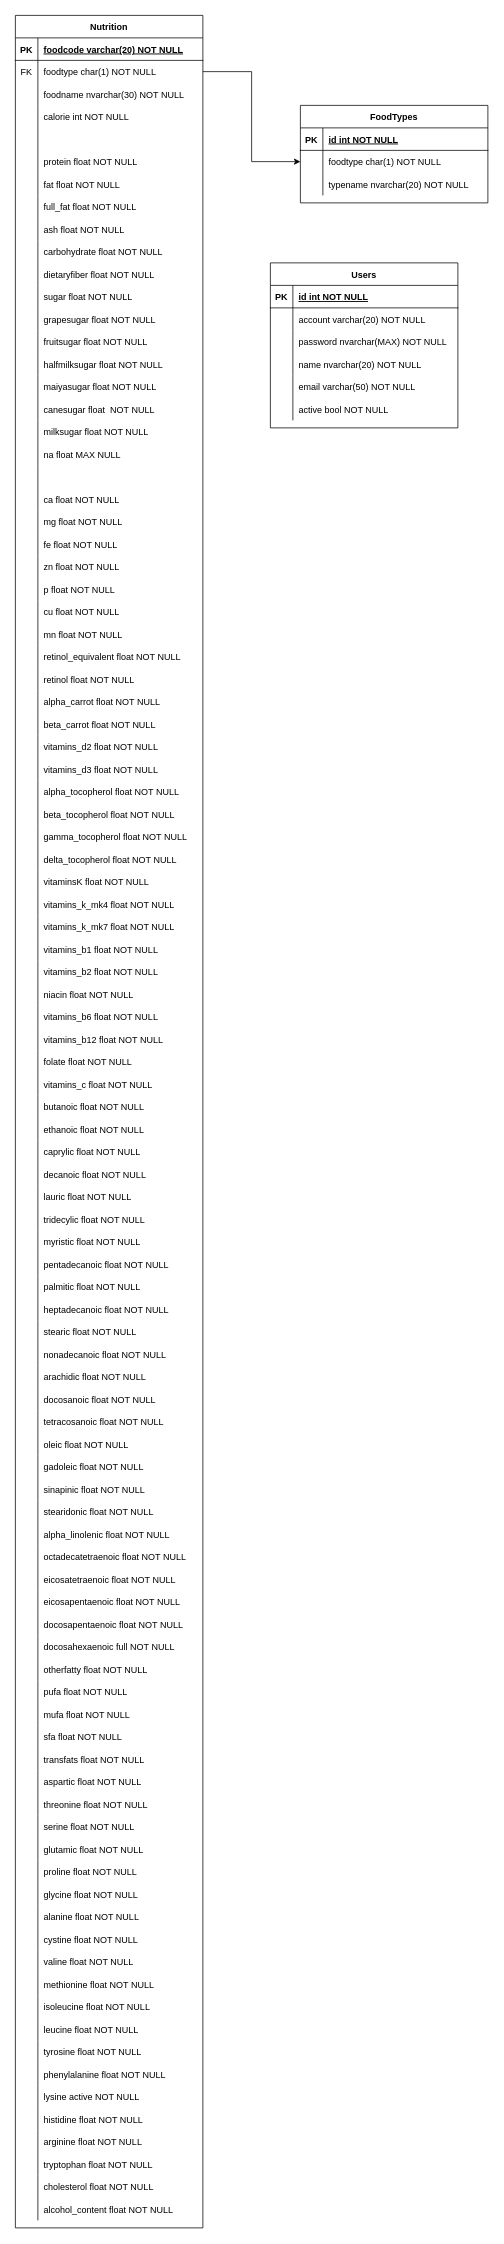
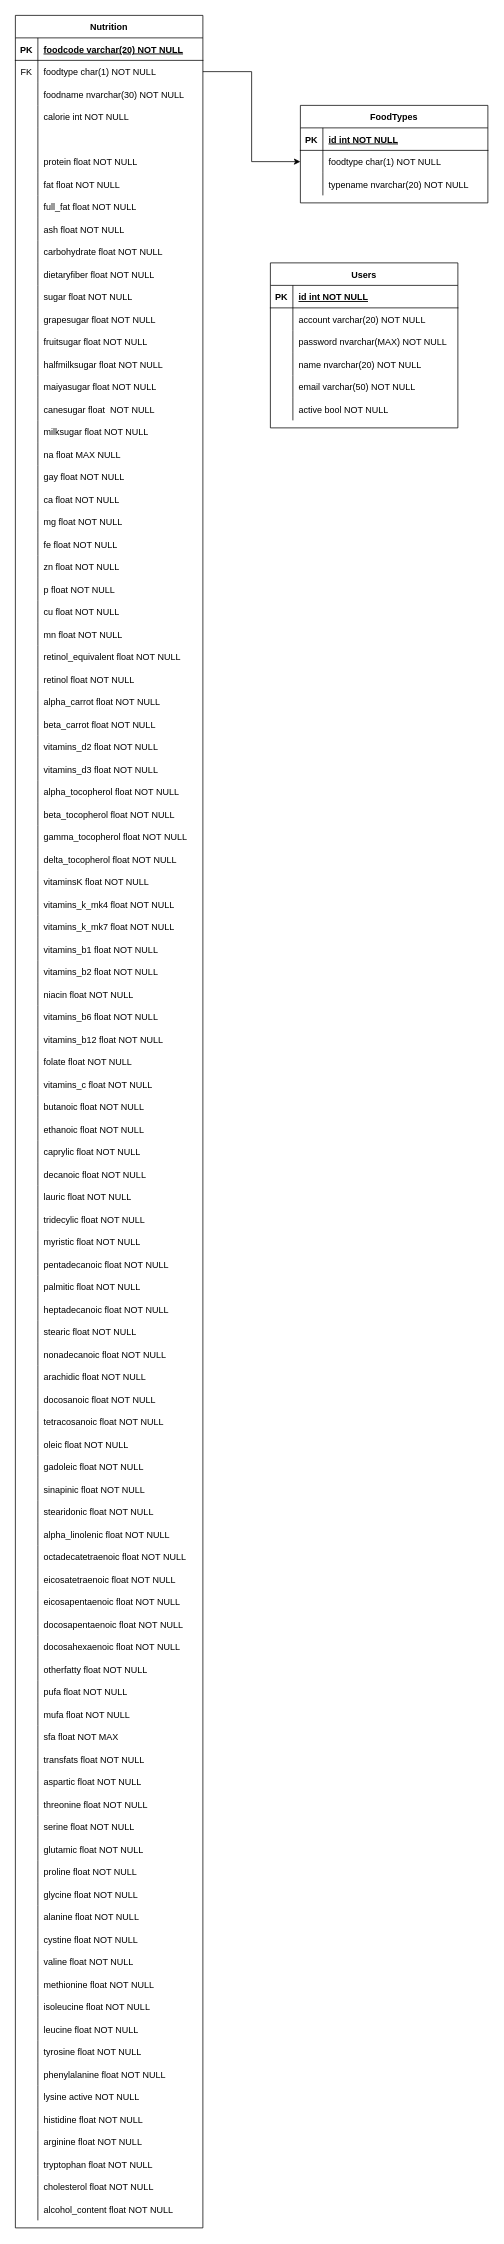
node "gay float NOT NULL": added
node "docosahexaenoic full NOT NULL": label "docosahexaenoic full NOT NULL" -> "docosahexaenoic float NOT NULL"
node "sfa float NOT NULL": label "sfa float NOT NULL" -> "sfa float NOT MAX"
